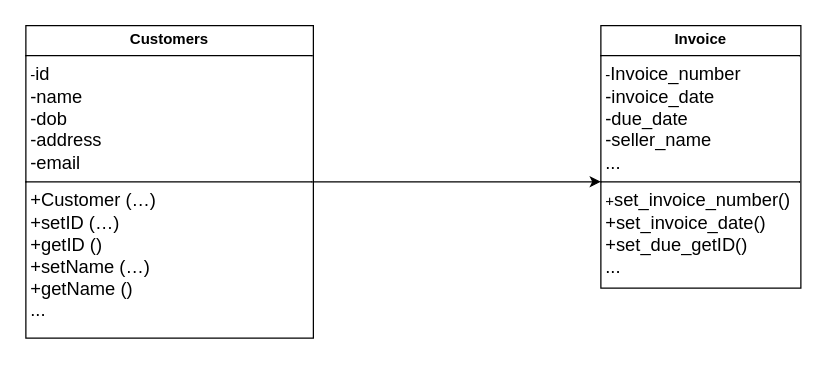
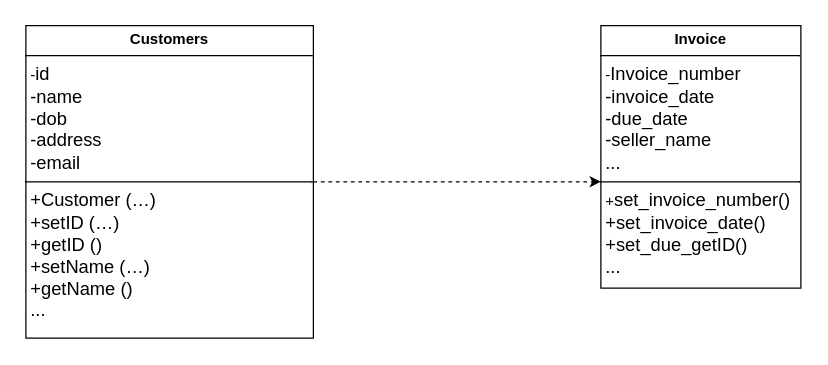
edge "Customers -id -name -dob -address -email +Customer (…) +setID (…) +getID () +setName (…) +getName () ..." -> "Invoice -Invoice_number -invoice_date -due_date -seller_name ... +set_invoice_number() +set_invoice_date() +set_due_getID() ...": style solid -> dashed
